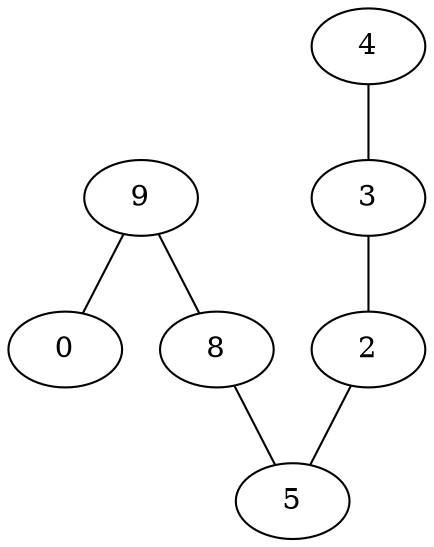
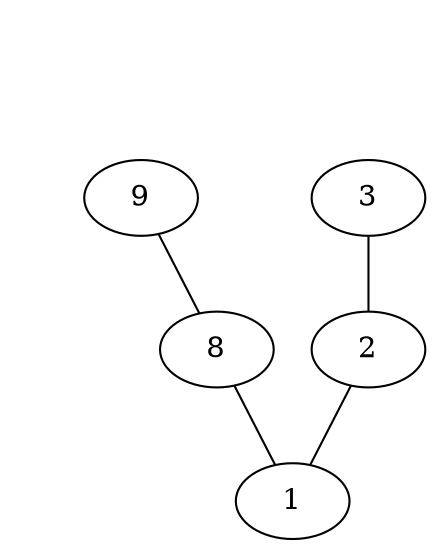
node "4": removed
node "0": removed
node "5": label "5" -> "1"
